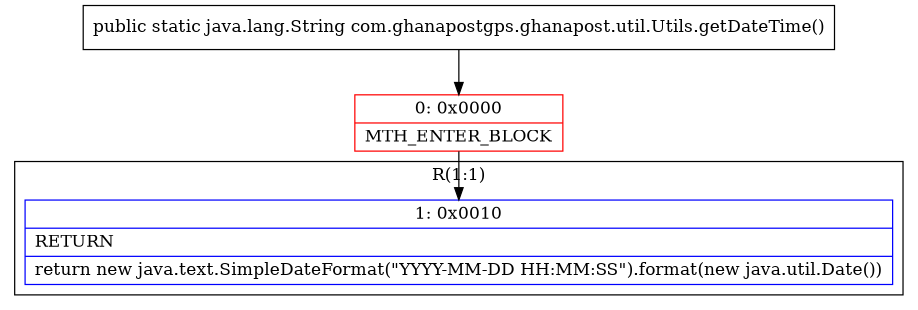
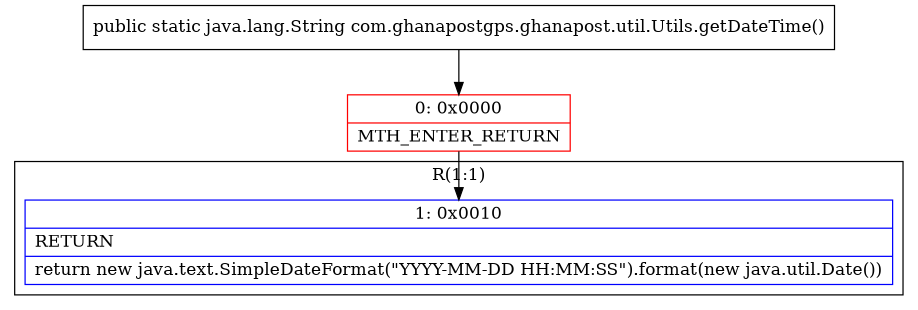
node "0: 0x0000": text "MTH_ENTER_BLOCK" -> "MTH_ENTER_RETURN"
